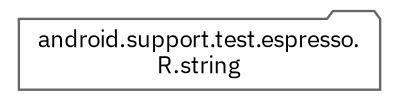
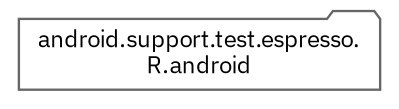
node "android.support.test.espresso. R.string": label "android.support.test.espresso. R.string" -> "android.support.test.espresso. R.android"
